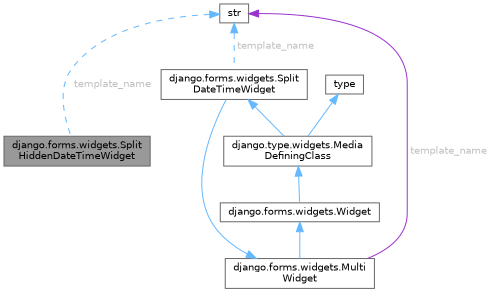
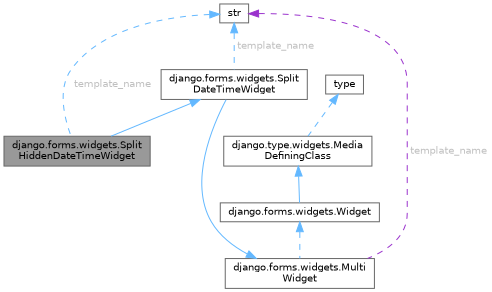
edge "django.forms.widgets.Multi Widget" -> "str": style solid -> dashed
edge "django.type.widgets.Media DefiningClass" -> "type": style solid -> dashed
edge "django.type.widgets.Media DefiningClass" -> "django.forms.widgets.Split DateTimeWidget": now "django.forms.widgets.Split HiddenDateTimeWidget" -> "django.forms.widgets.Split DateTimeWidget"
edge "django.forms.widgets.Multi Widget" -> "django.forms.widgets.Widget": style solid -> dashed
